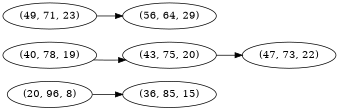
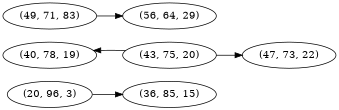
node "(49, 71, 23)": label "(49, 71, 23)" -> "(49, 71, 83)"
edge "(40, 78, 19)" -> "(43, 75, 20)": reversed
node "(20, 96, 8)": label "(20, 96, 8)" -> "(20, 96, 3)"
